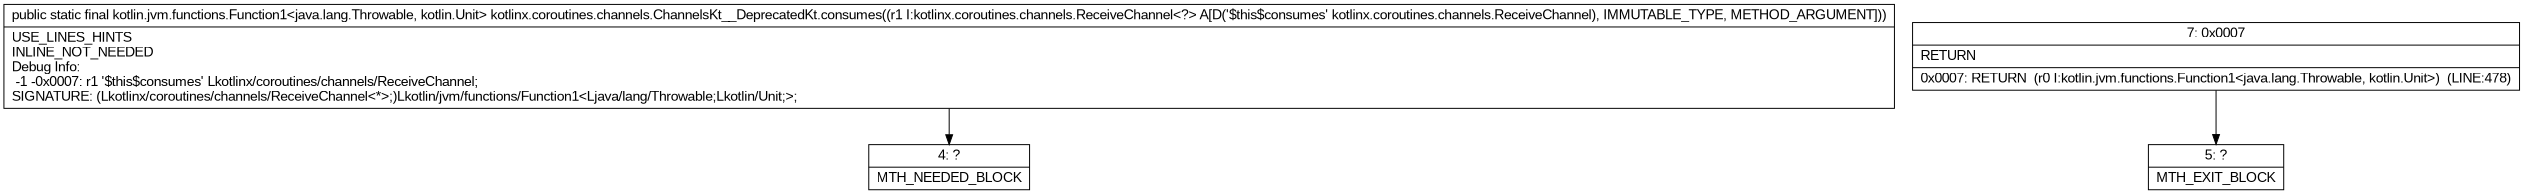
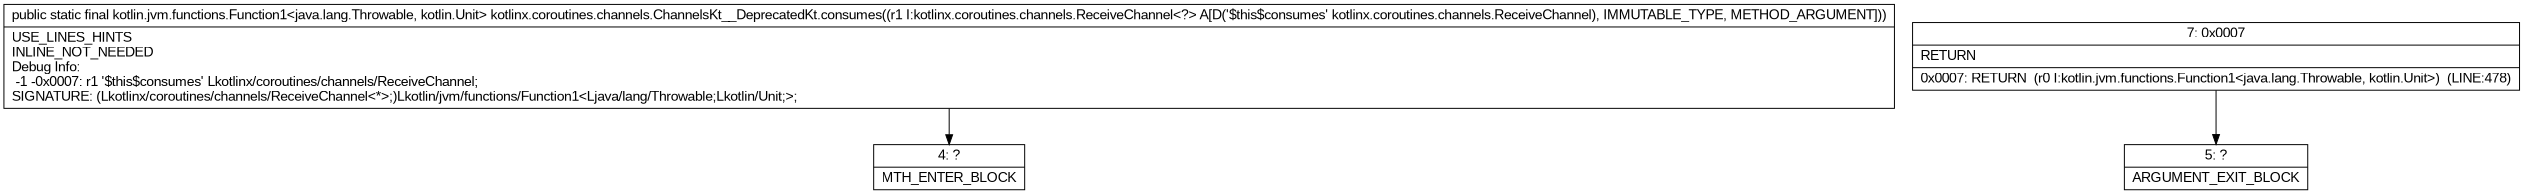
node "4: ?": text "MTH_NEEDED_BLOCK" -> "MTH_ENTER_BLOCK"
node "5: ?": text "MTH_EXIT_BLOCK" -> "ARGUMENT_EXIT_BLOCK"
